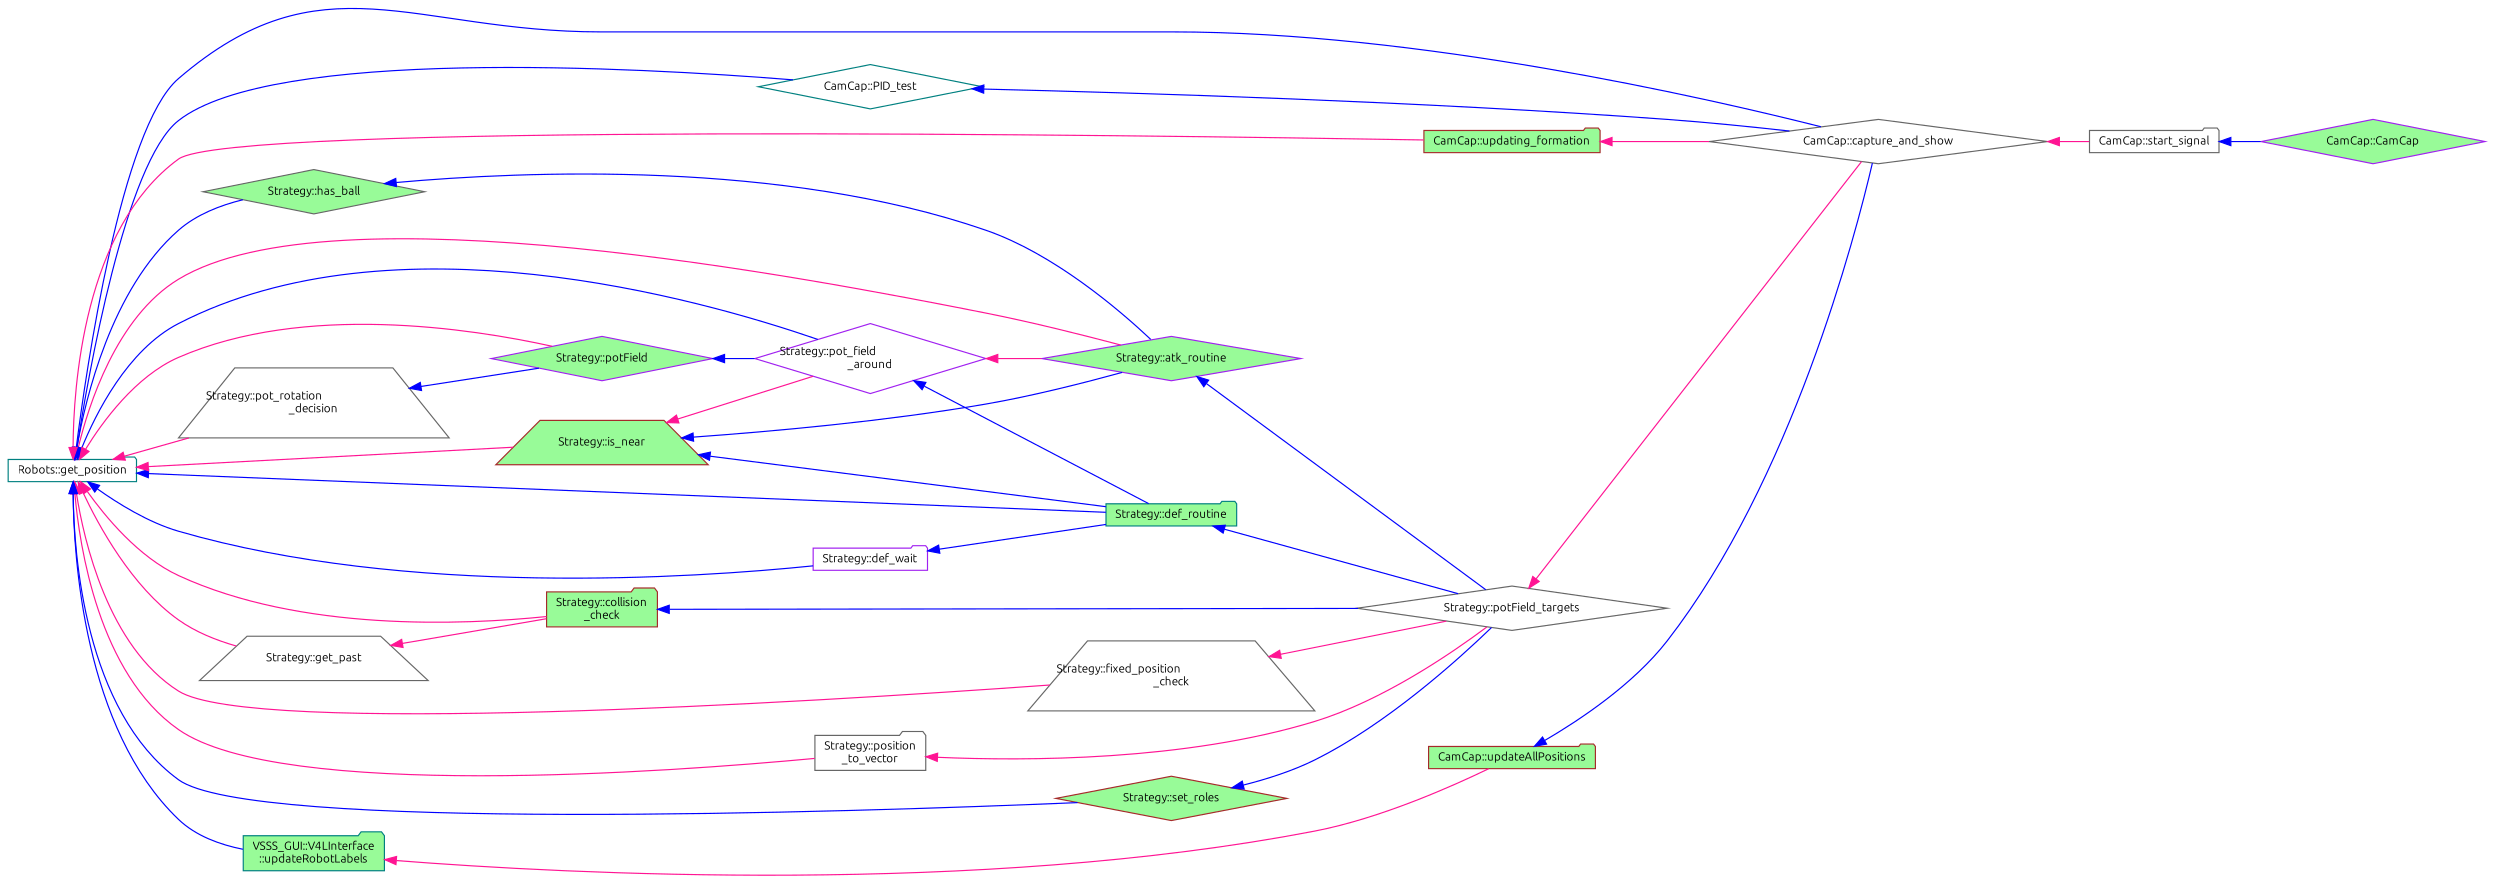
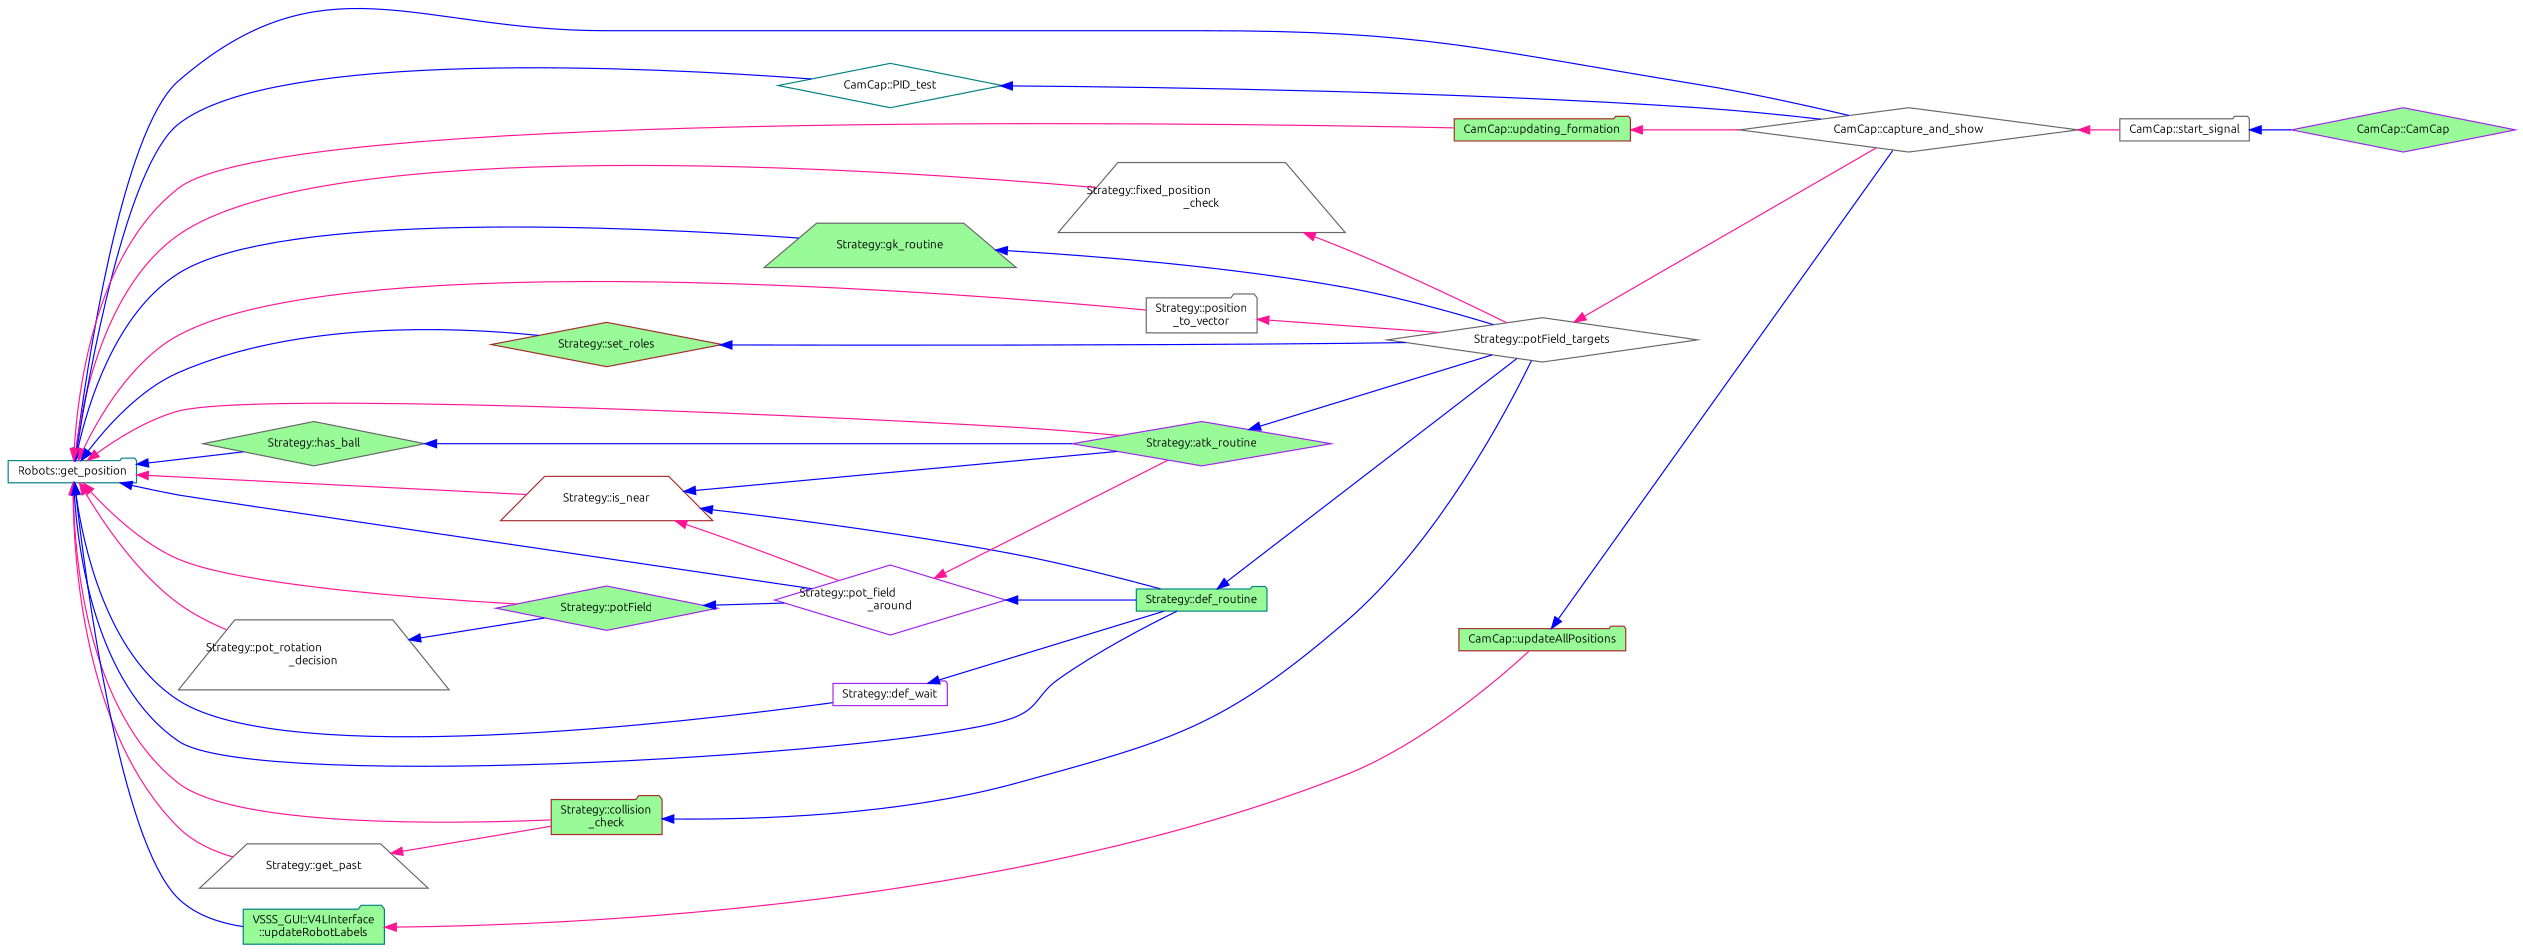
node "Strategy::gk_routine": added
node "Strategy::is_near": fillcolor palegreen -> white
